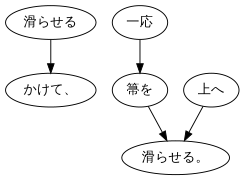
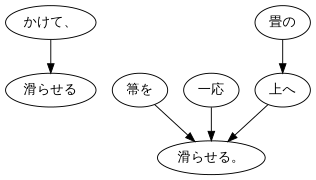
node "畳の": added
edge "滑らせる" -> "かけて、": reversed
edge "一応" -> "箒を": now "一応" -> "滑らせる。"
